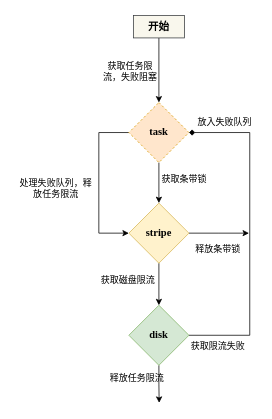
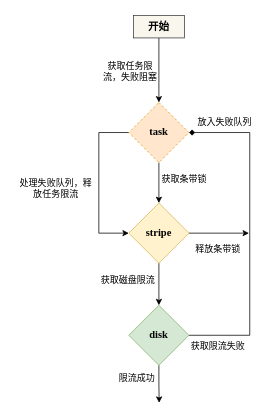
node "释放任务限流": label "释放任务限流" -> "限流成功"
